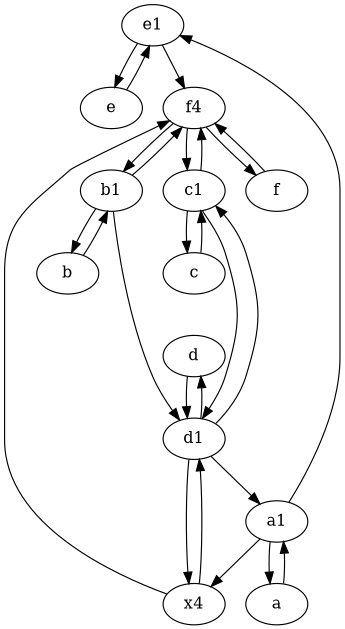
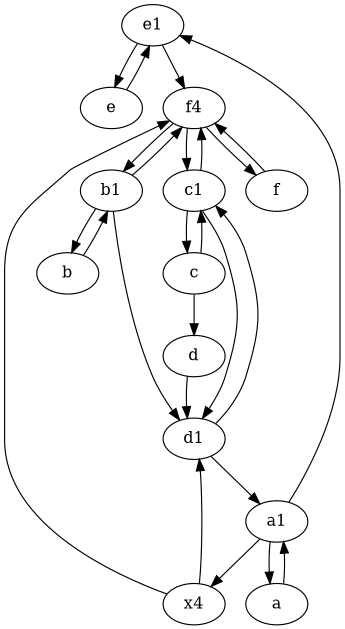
edge "d1" -> "d": now "c" -> "d"
edge "d1" -> "x4": removed
